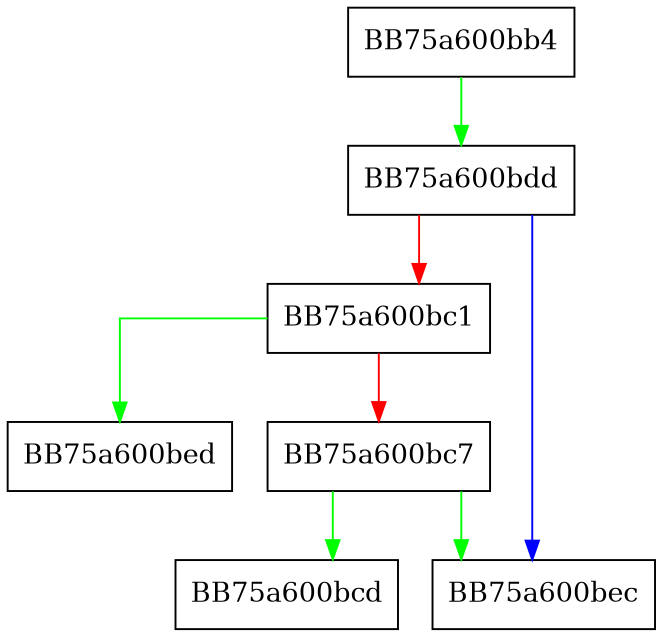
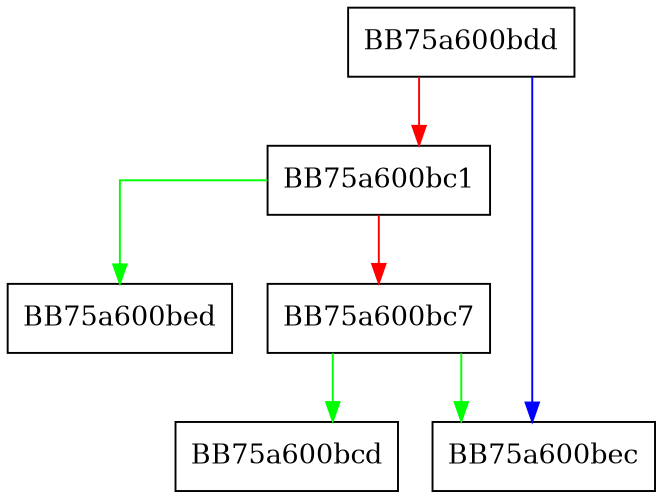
node "BB75a600bb4": removed
